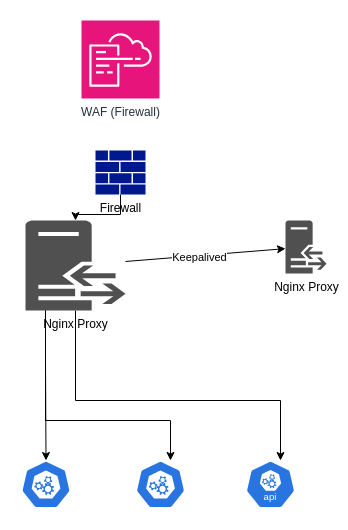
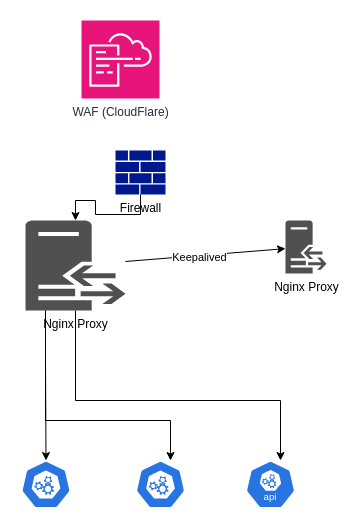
node "WAF (Firewall)": label "WAF (Firewall)" -> "WAF (CloudFlare)"
node "Firewall": moved (121, 173) -> (141, 173)
